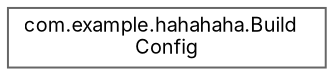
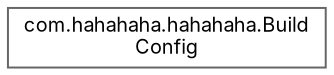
node "com.example.hahahaha.Build Config": label "com.example.hahahaha.Build Config" -> "com.hahahaha.hahahaha.Build Config"
